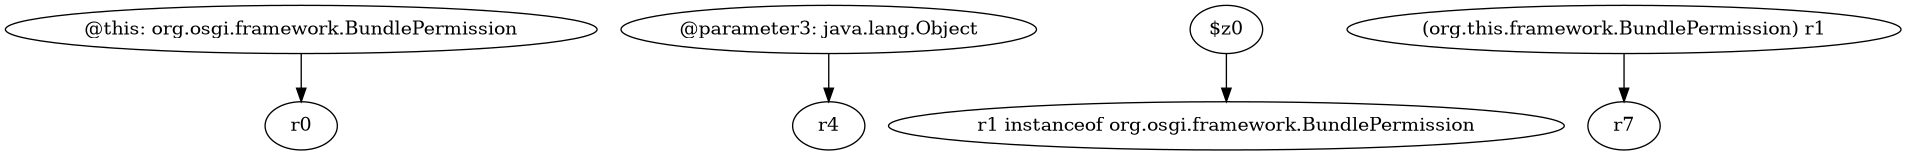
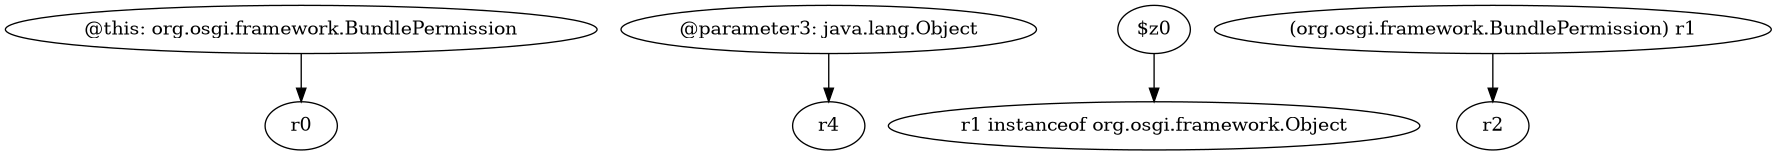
node "(org.this.framework.BundlePermission) r1": label "(org.this.framework.BundlePermission) r1" -> "(org.osgi.framework.BundlePermission) r1"
node "r1 instanceof org.osgi.framework.BundlePermission": label "r1 instanceof org.osgi.framework.BundlePermission" -> "r1 instanceof org.osgi.framework.Object"
node "r7": label "r7" -> "r2"
